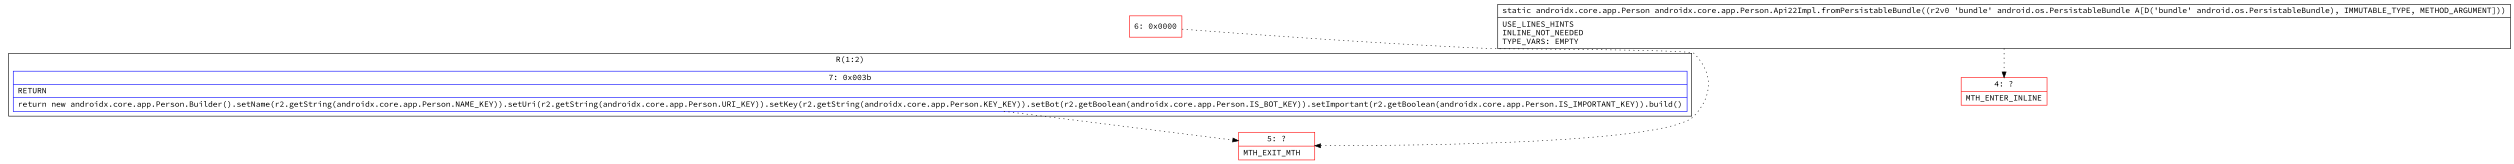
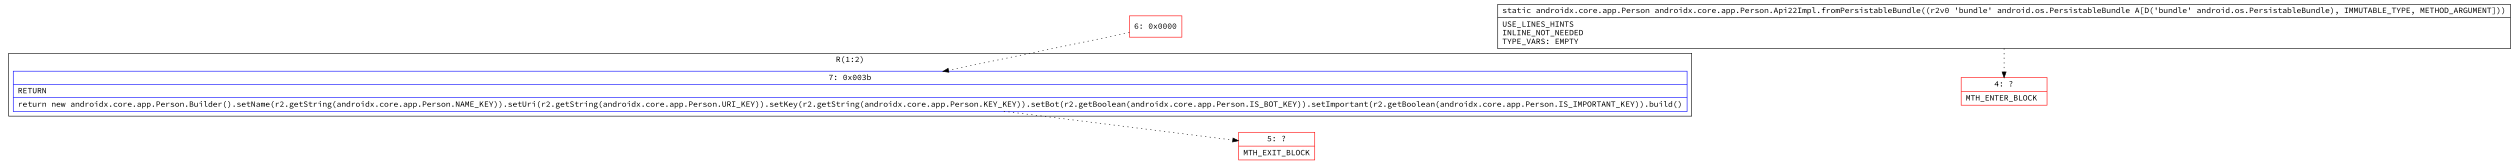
edge "6: 0x0000" -> "5: ?": now "6: 0x0000" -> "7: 0x003b"
node "4: ?": text "MTH_ENTER_INLINE" -> "MTH_ENTER_BLOCK"
node "5: ?": text "MTH_EXIT_MTH" -> "MTH_EXIT_BLOCK"
